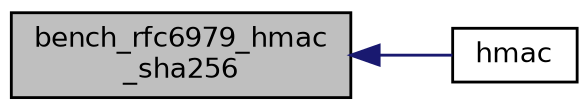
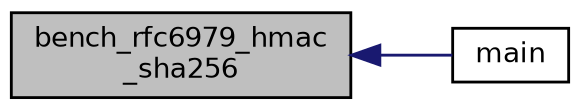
node "hmac": label "hmac" -> "main"
